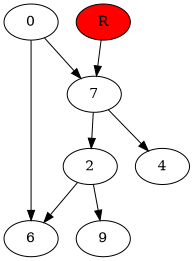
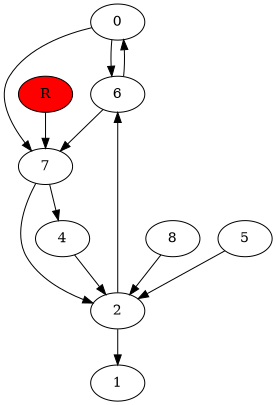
edge "6" -> "0": added
edge "6" -> "7": added
node "9": label "9" -> "1"
node "8": added
node "5": added
edge "4" -> "2": added
